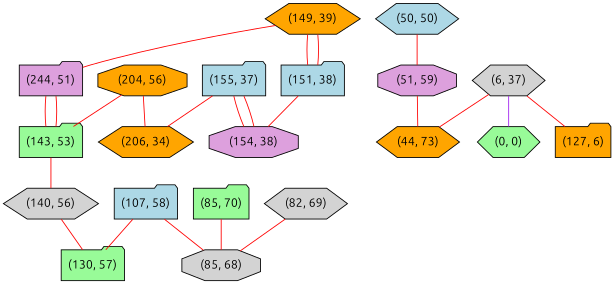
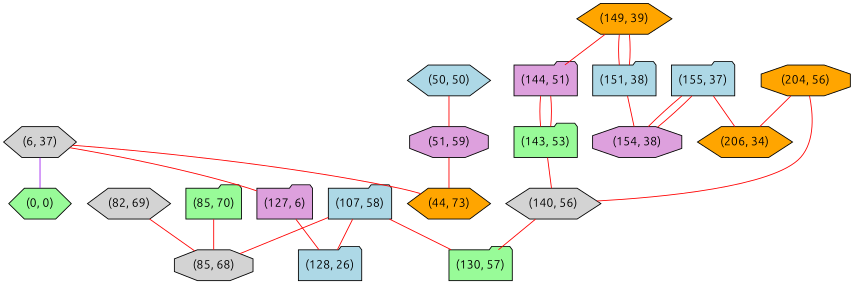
node "(244, 51)": label "(244, 51)" -> "(144, 51)"
edge "(204, 56)" -- "(143, 53)": now "(204, 56)" -- "(140, 56)"
node "(127, 6)": fillcolor orange -> plum
node "(128, 26)": added
